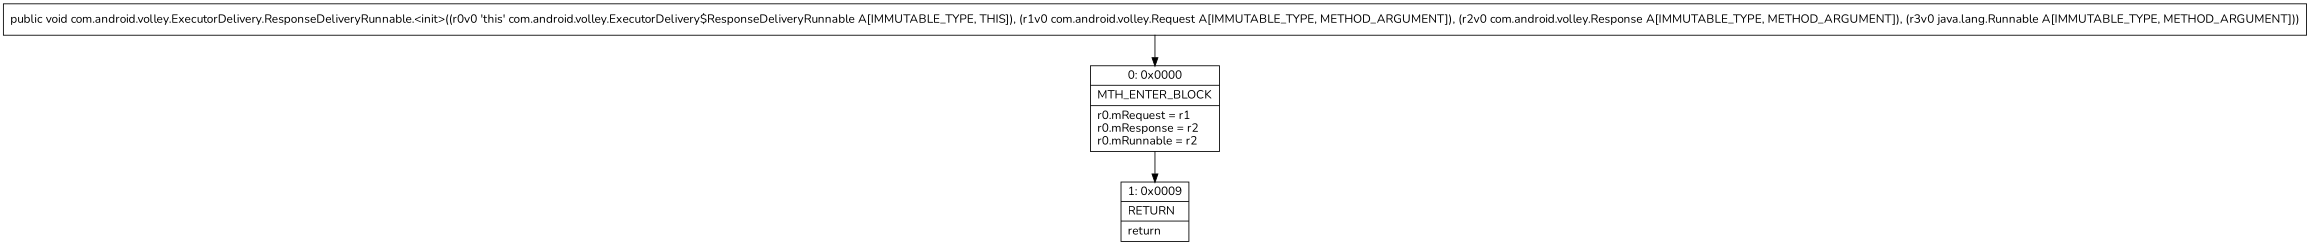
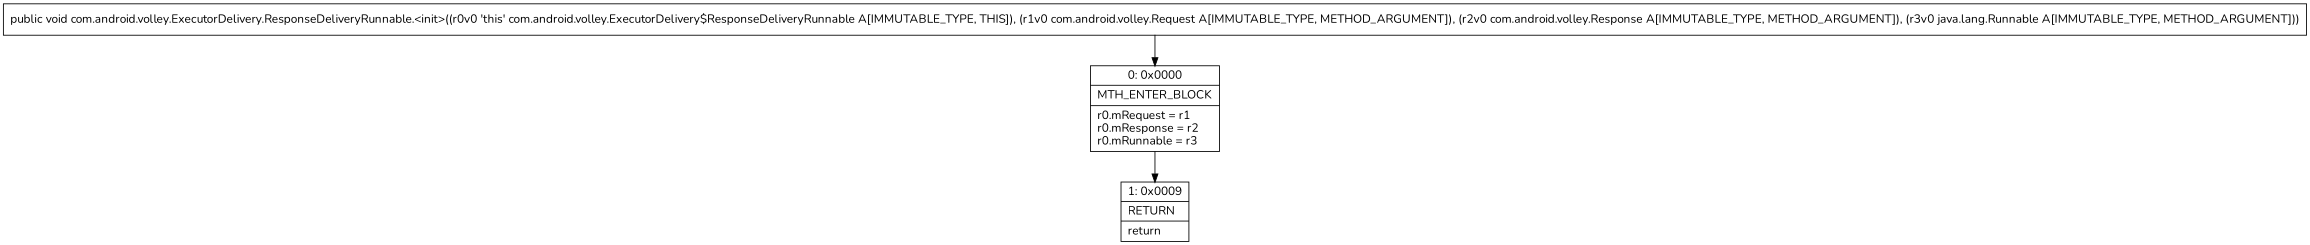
node "0: 0x0000": text "r0.mRunnable = r2" -> "r0.mRunnable = r3"
